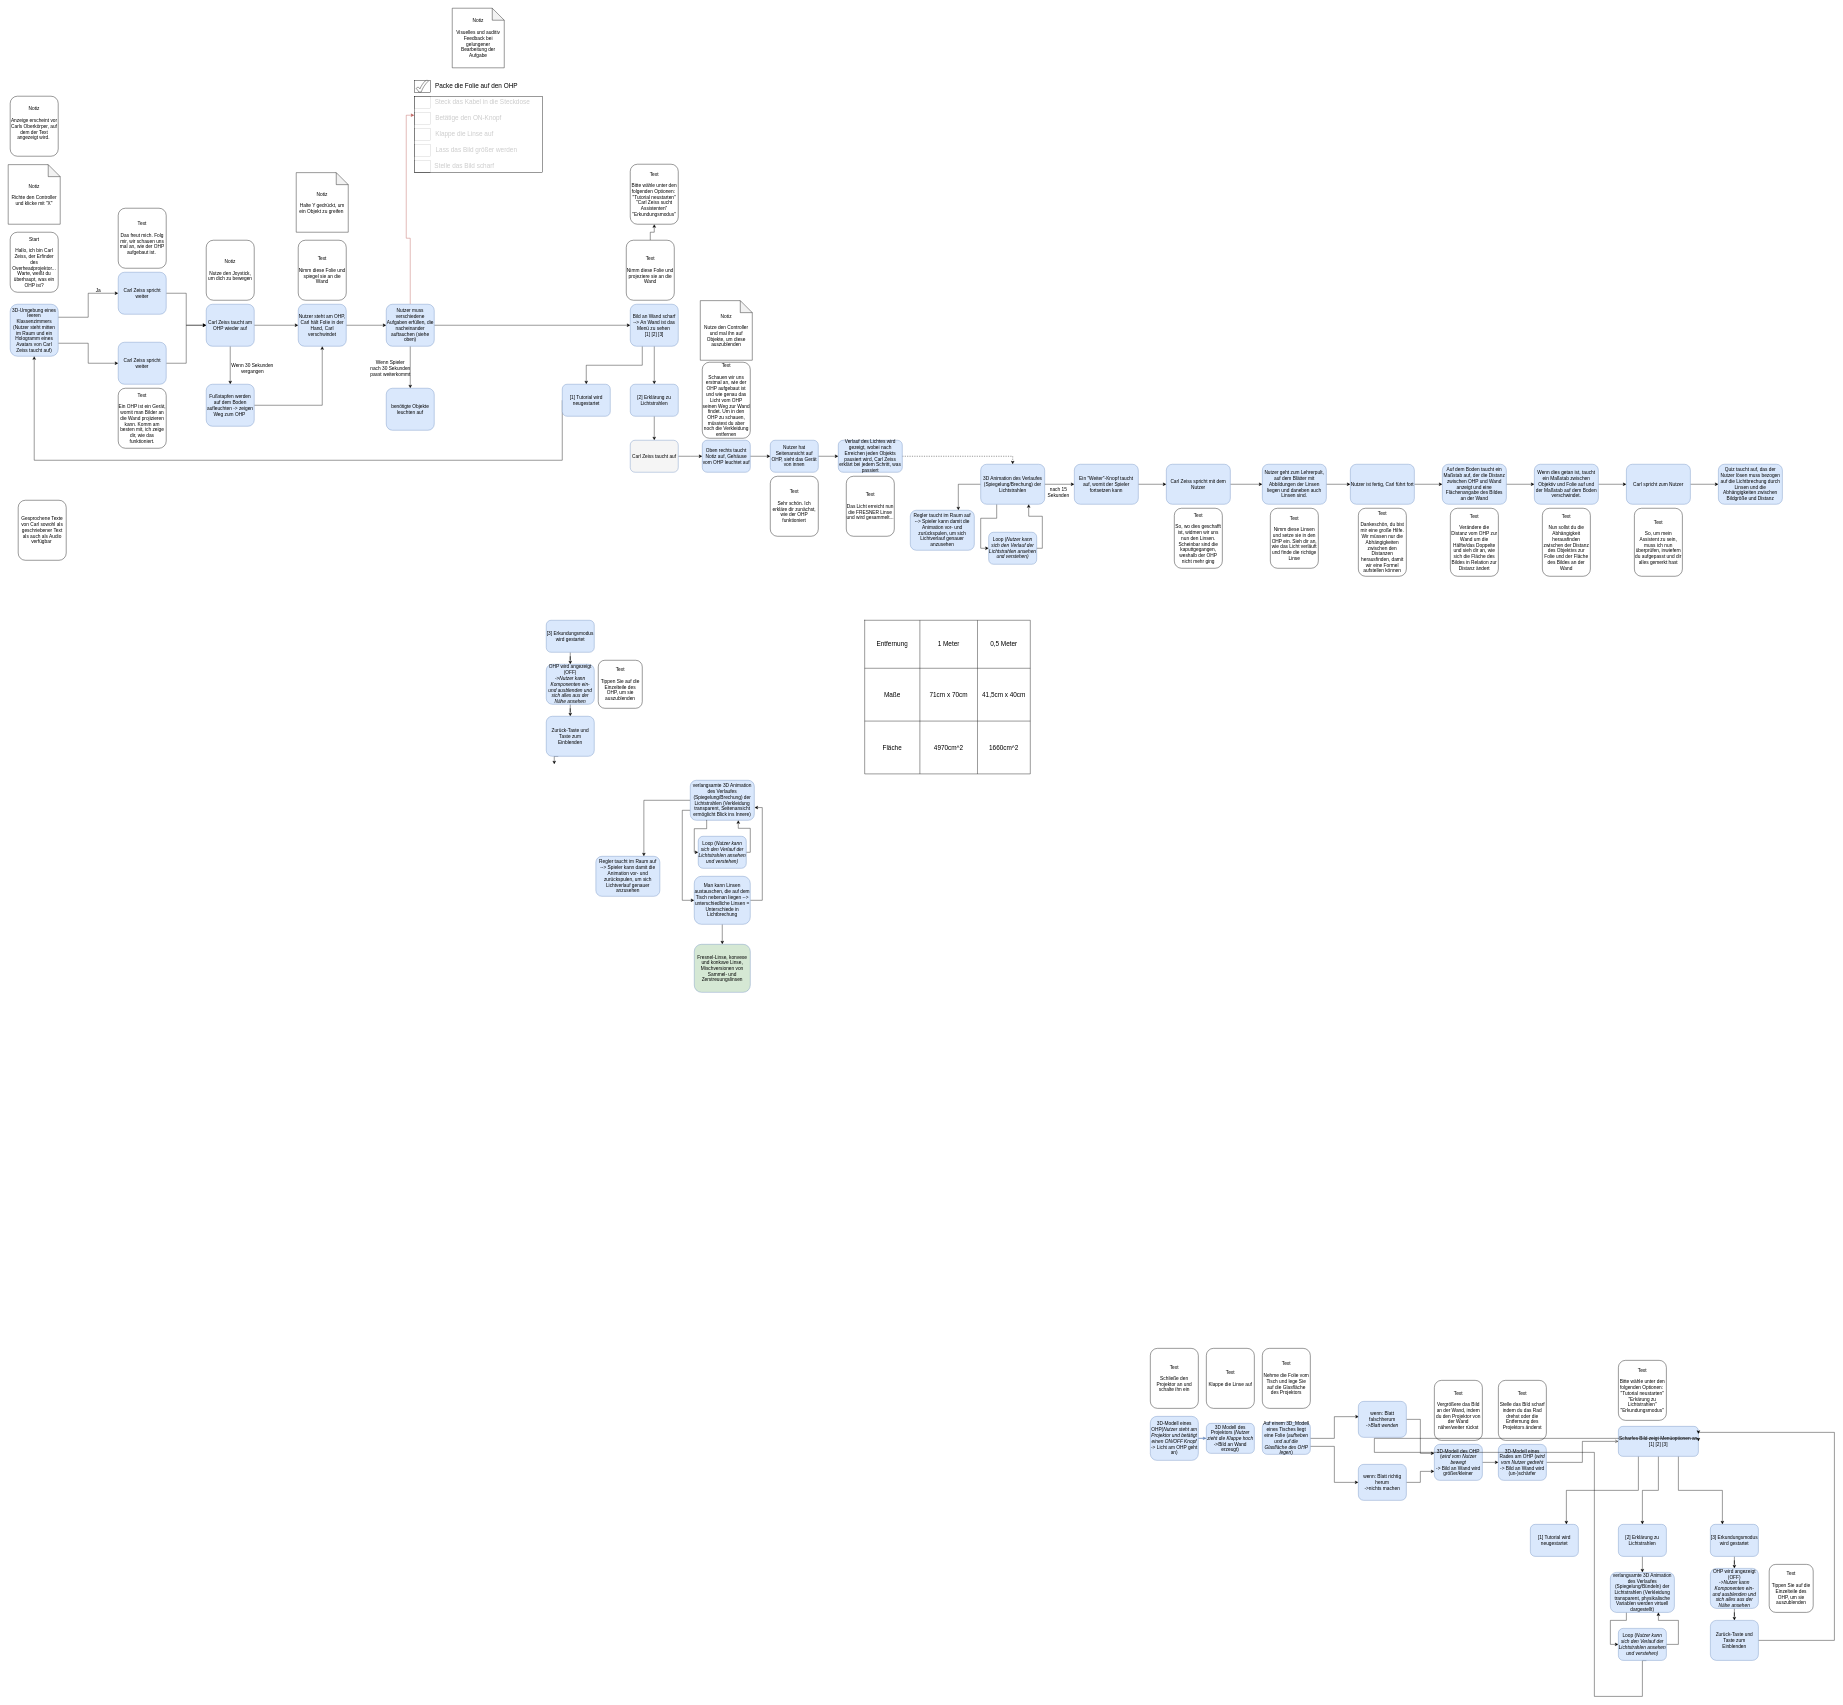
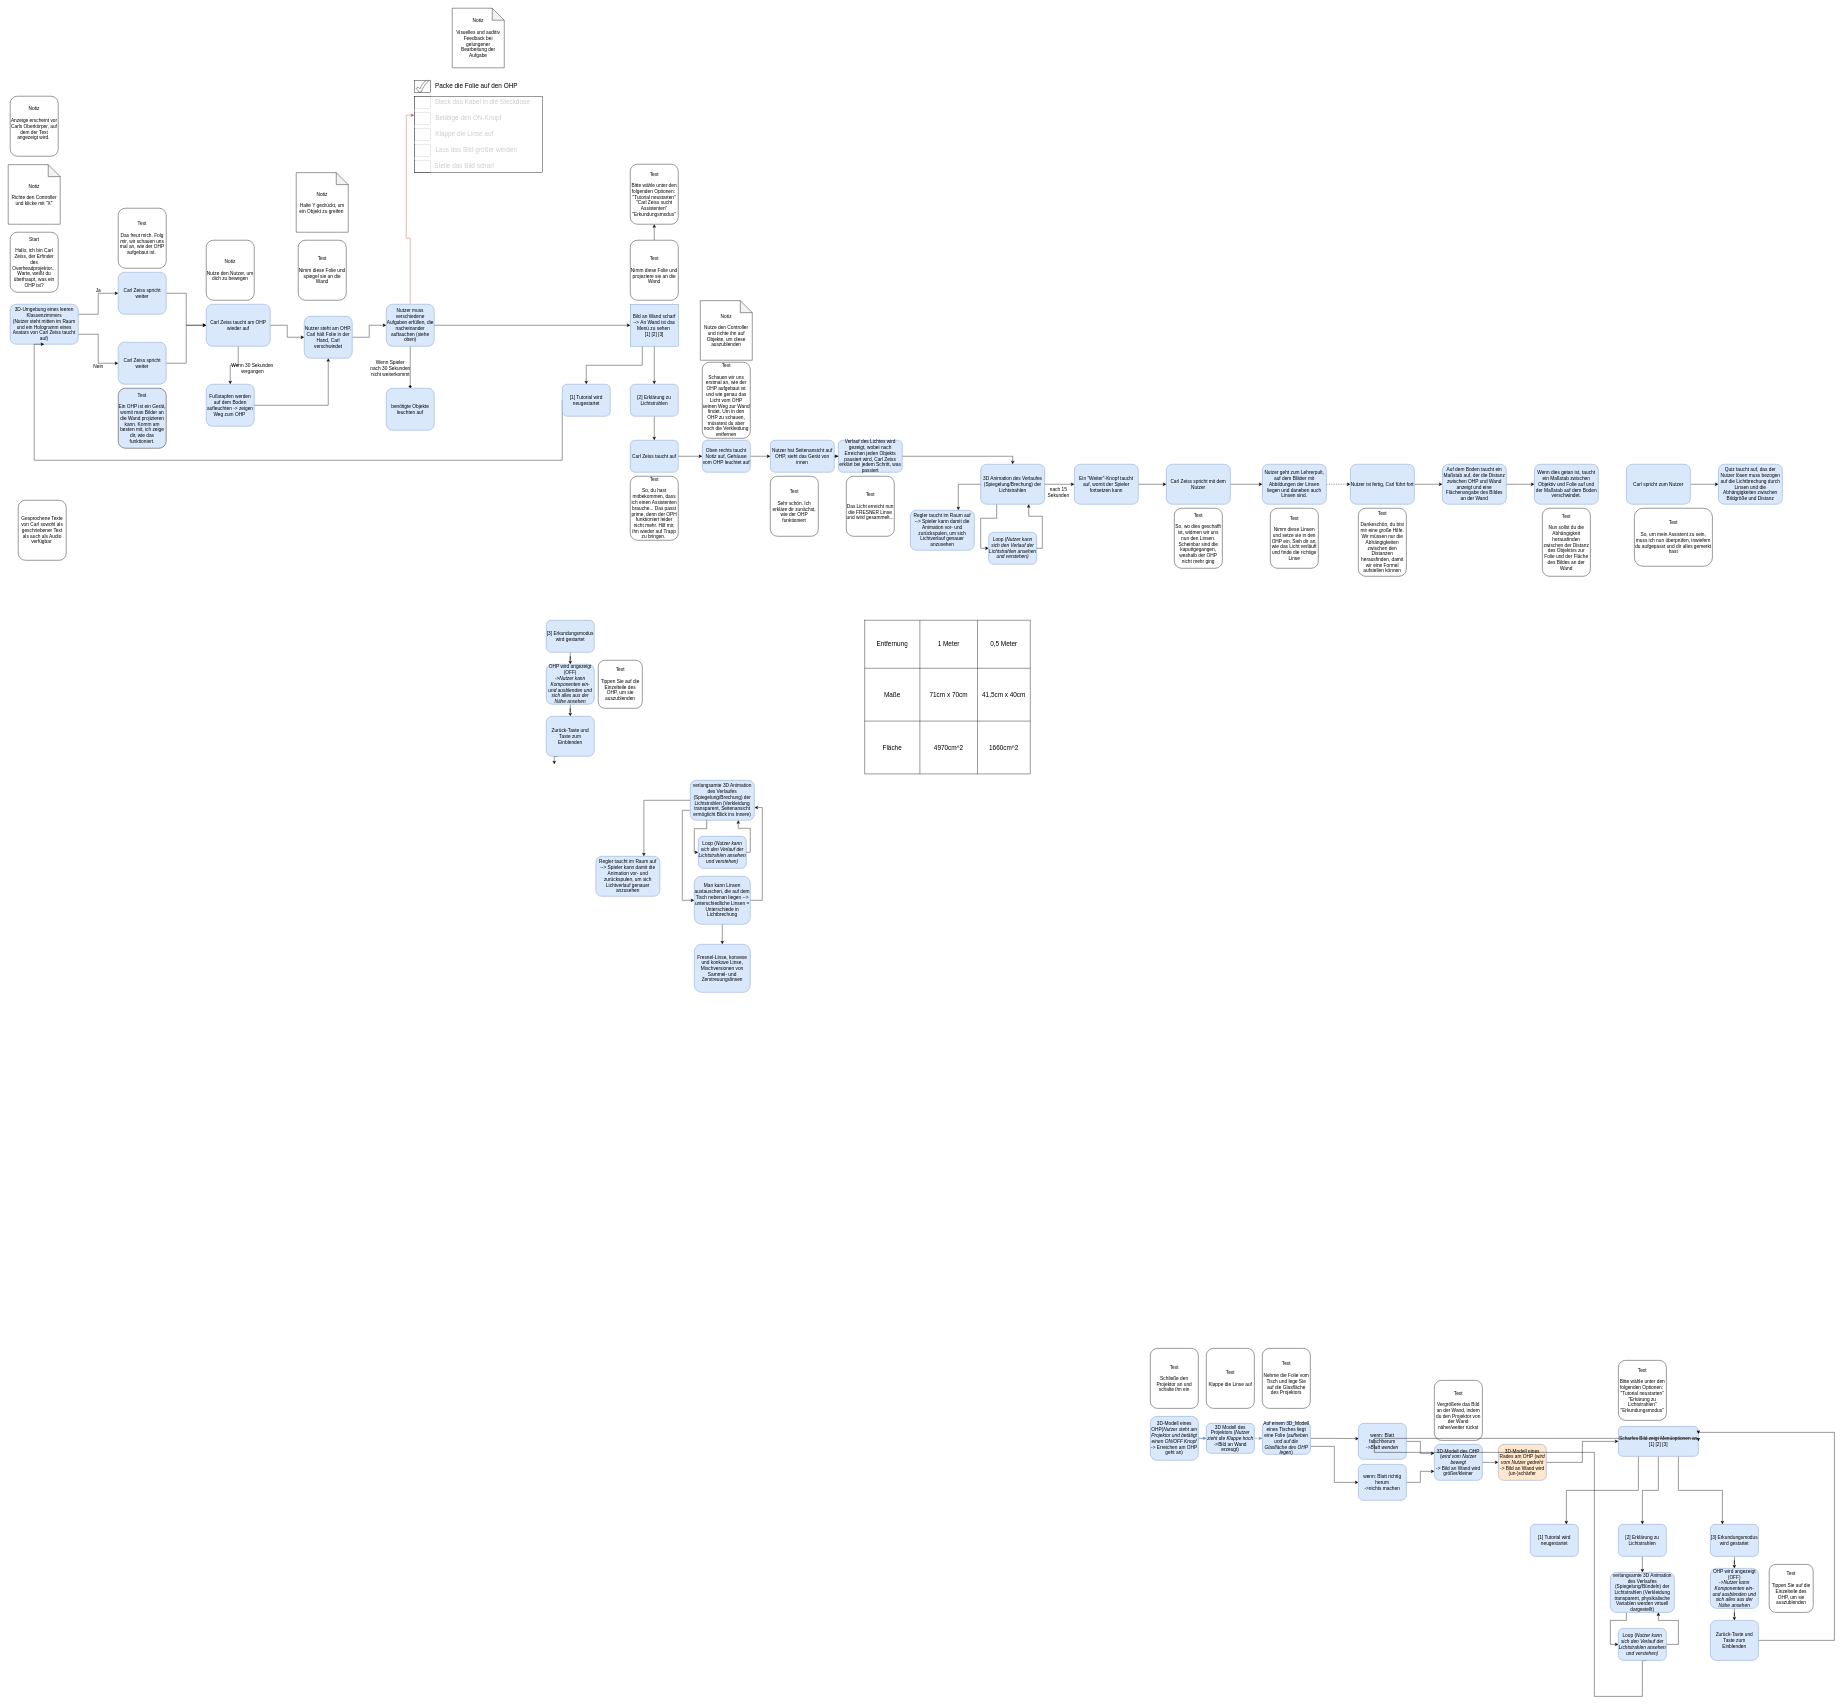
node "Notiz Nutze den Joystick, um dich zu bewegen": label "Notiz Nutze den Joystick, um dich zu bewegen" -> "Notiz Nutze den Nutzer, um dich zu bewegen"
node "Text Nimm diese Folie und projeziere sie an die Wand": moved (650, 270) -> (654, 270)
node "Carl Zeiss taucht am OHP wieder auf": size 48x42 -> 64x42
node "Nutzer steht am OHP, Carl hält Folie in der Hand, Carl verschwindet": moved (322, 325) -> (328, 337)
node "Bild an Wand scharf --> An Wand ist das Menü zu sehen [1] [2] [3]": shape rounded rectangle -> rectangle
node "3D-Umgebung eines leeren Klassenzimmers (Nutzer steht mitten im Raum und ein Hologramm eines Avatars von Carl Zeiss taucht auf)": size 48x52 -> 68x40
node "NotizNutze den Controller und mal ihn auf Objekte, um diese auszublenden": label "NotizNutze den Controller und mal ihn auf Objekte, um diese auszublenden" -> "NotizNutze den Controller und richte ihn auf Objekte, um diese auszublenden"
node "Nein": added
node "Wenn Spieler nach 30 Sekunden passt weiterkommt": label "Wenn Spieler nach 30 Sekunden passt weiterkommt" -> "Wenn Spieler nach 30 Sekunden nicht weiterkommt"
edge "Nutzer muss verschiedene Aufgaben erfüllen, die nacheinander auftauchen (siehe oben)" -> "benötigte Objekte leuchten auf": arrowhead classic -> diamond
node "Text Ein OHP ist ein Gerät, womit man Bilder an die Wand projizieren kann. Komm am besten mit, ich zeige dir, wie das funktioniert.": fillcolor #ffffff -> #dae8fc
node "Carl Zeiss taucht auf": fillcolor #f5f5f5 -> #dae8fc
node "Nutzer hat Seitenansicht auf OHP, sieht das Gerät von innen": size 48x32 -> 64x32
edge "Verlauf des Lichtes wird gezeigt, wobei nach Erreichen jeden Objekts pausiert wird, Carl Zeiss erklärt bei jedem Schritt, was passiert" -> "3D Animation des Verlaufes (Spiegelung/Brechung) der Lichtstrahlen": style dashed -> solid
edge "Nutzer geht zum Lehrerpult, auf dem Blätter mit Abbildungen der Linsen liegen und daneben auch Linsen sind." -> "Nutzer ist fertig, Carl führt fort": style solid -> dashed
edge "Wenn dies getan ist, taucht ein Maßstab zwischen Objektiv und Folie auf und der Maßstab auf dem Boden verschwindet." -> "Carl spricht zum Nutzer": removed
node "Text So, du hast mitbekommen, dass ich einen Assistenten brauche... Das passt prime, denn der OPH funktioniert leider nicht mehr. Hilf mir, ihn wieder auf Trapp zu bringen.": added
node "Text Verändere die Distanz vom OHP zur Wand um die Hälfte/das Doppelte und sieh dir an, wie sich die Fläche des Bildes in Relation zur Distanz ändert": removed
node "Text So, um mein Assistent zu sein, muss ich nun überprüfen, inwiefern du aufgepasst und dir alles gemerkt hast": size 48x68 -> 78x58
node "Fresnel-Linse, konvexe und konkave Linse, Mischversionen von Sammel- und Zerstreuungslinsen": fillcolor #d5e8d4 -> #dae8fc
node "Text Stelle das Bild scharf indem du das Rad drehst oder die Entfernung des Projektors änderst": removed
node "wenn: Blatt falschherum ->Blatt wenden": moved (1382, 1419) -> (1382, 1441)
node "3D-Modell eines OHP(Nutzer steht am Projektor und betätigt einen ON/OFF Knopf -> Licht am OHP geht an)": label "3D-Modell eines OHP(Nutzer steht am Projektor und betätigt einen ON/OFF Knopf -> Licht am OHP geht an)" -> "3D-Modell eines OHP(Nutzer steht am Projektor und betätigt einen ON/OFF Knopf -> Erreichen am OHP geht an)"
edge "3D Modell des Projektors (Nutzer zieht die Klappe hoch ->Bild an Wand erzeugt)" -> "Auf einem 3D_Modell eines Tisches liegt eine Folie (aufheben und auf die Glasfläche des OHP legen)": added
edge "3D-Modell eines Rades am OHP (wird vom Nutzer gedreht -> Bild an Wand wird (un-)schärfer" -> "Scharfes Bild zeigt Menüoptionen an [1] [2] [3]": arrowhead open -> classic
node "3D-Modell eines Rades am OHP (wird vom Nutzer gedreht -> Bild an Wand wird (un-)schärfer": fillcolor #dae8fc -> #ffe6cc
